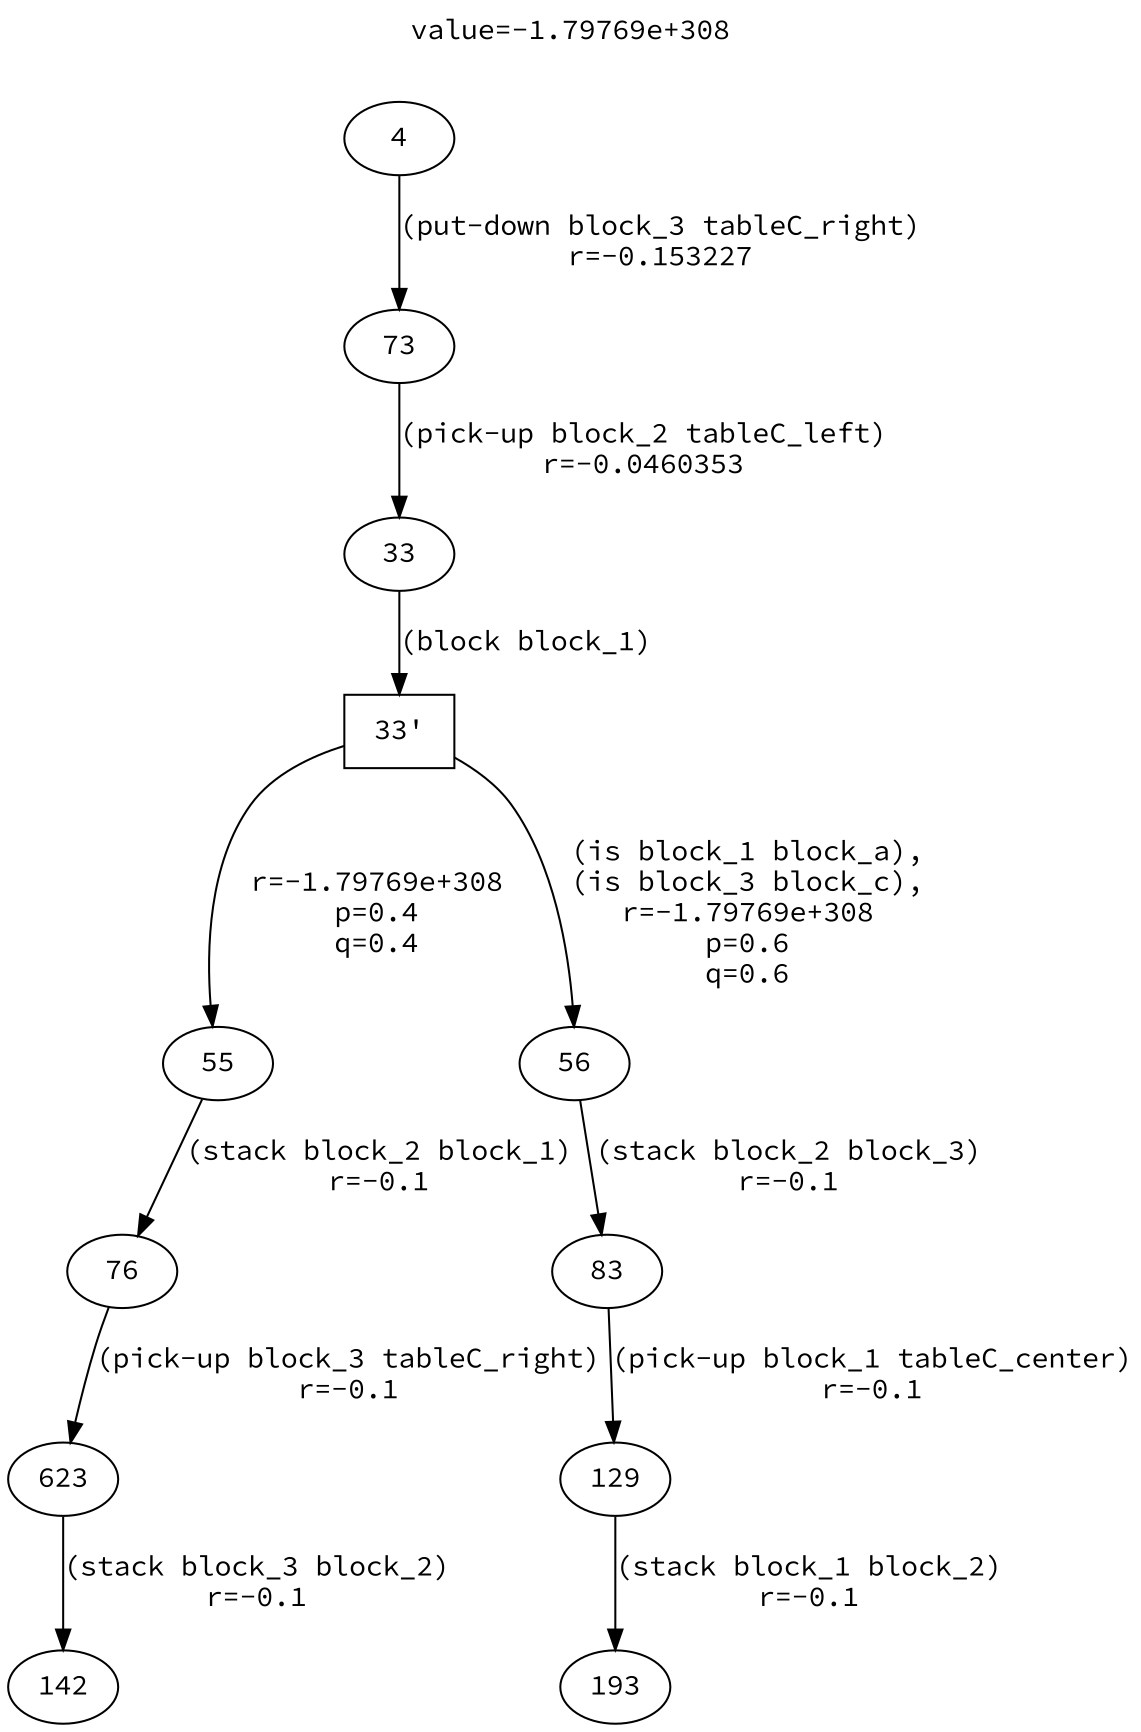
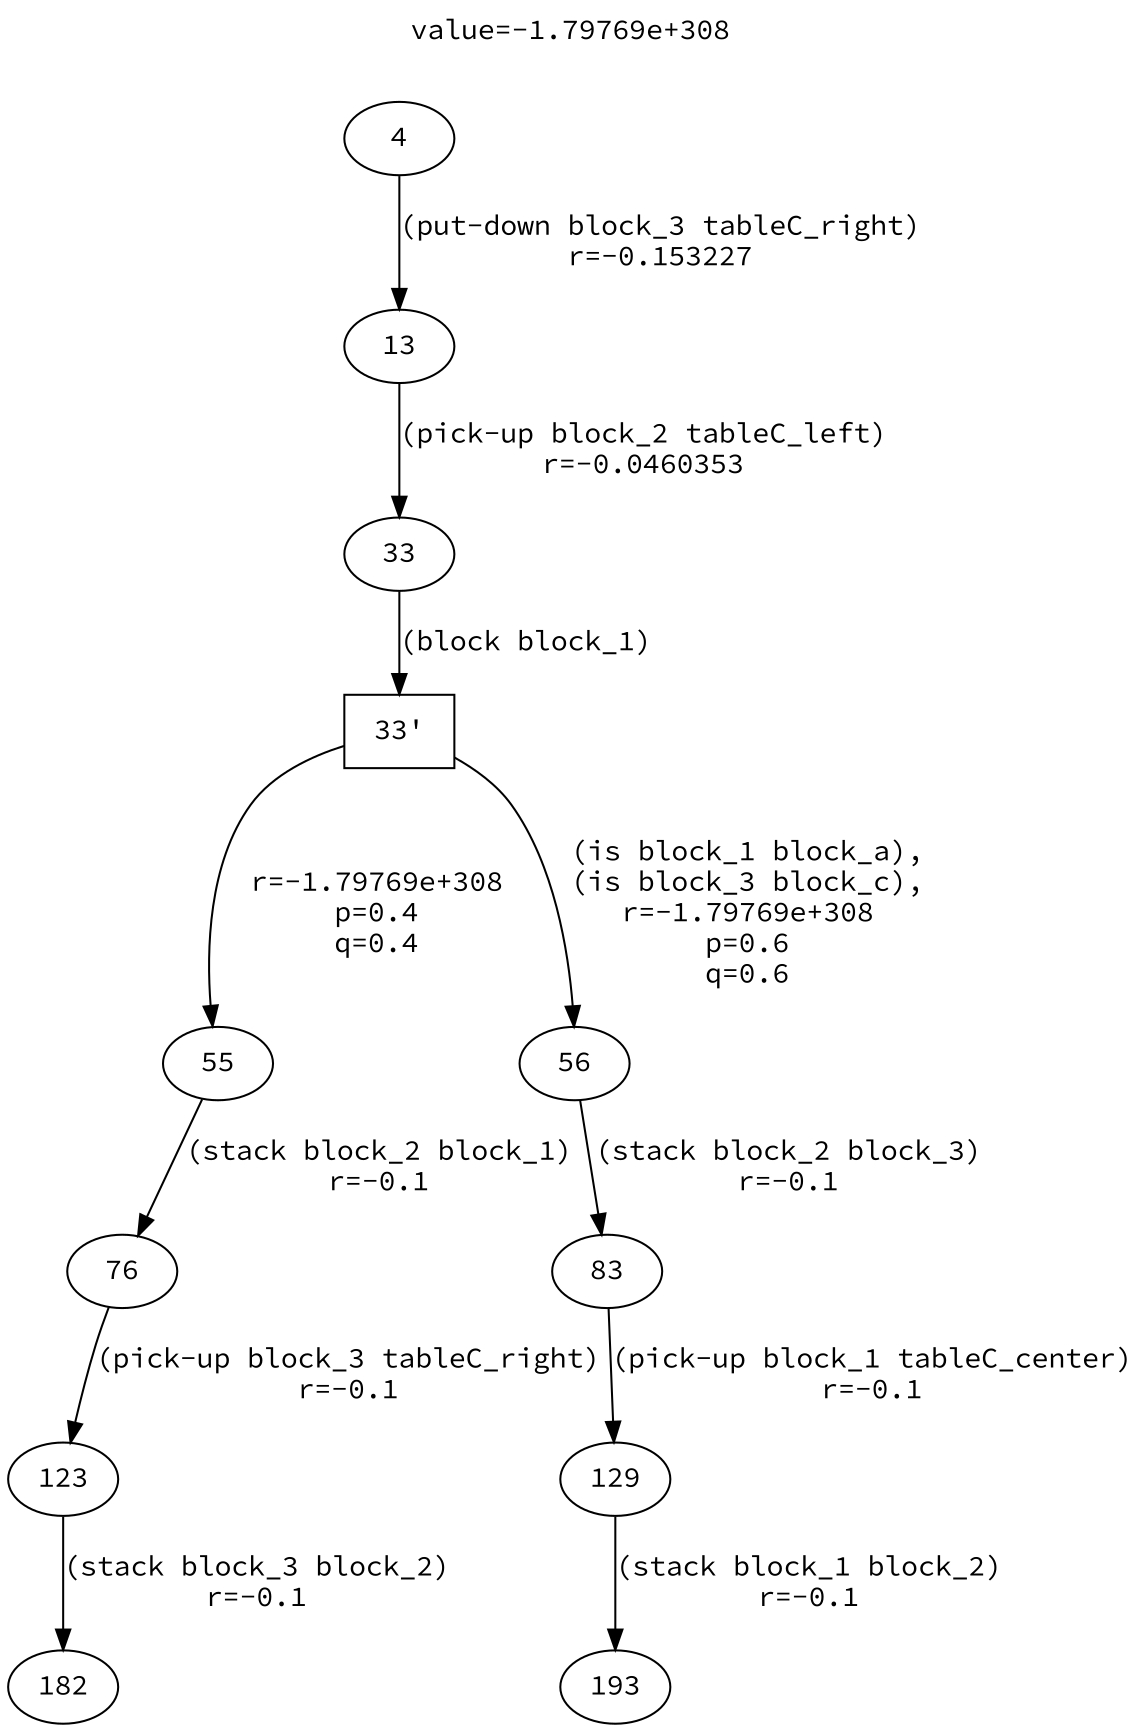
node "73": label "73" -> "13"
node "623": label "623" -> "123"
node "142": label "142" -> "182"
